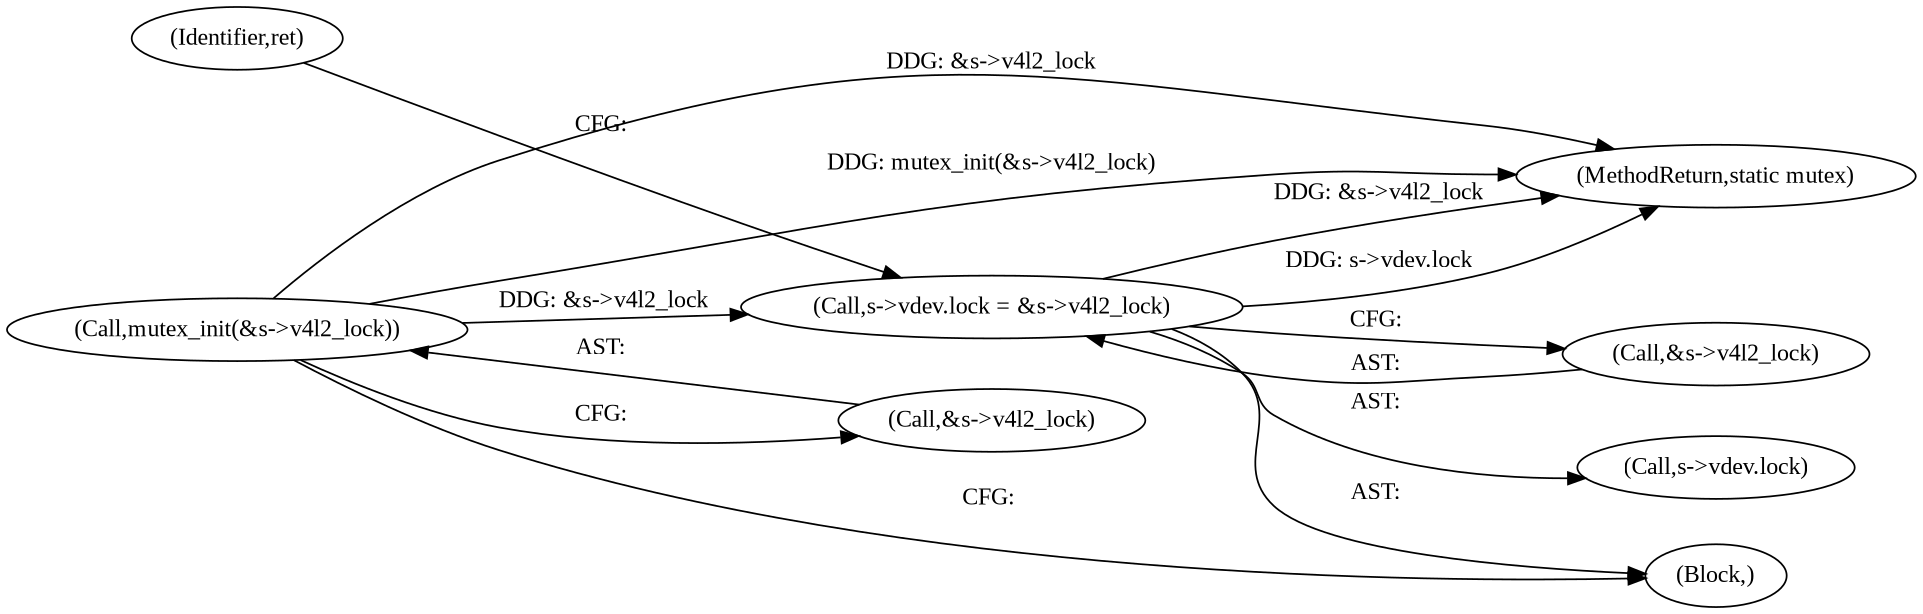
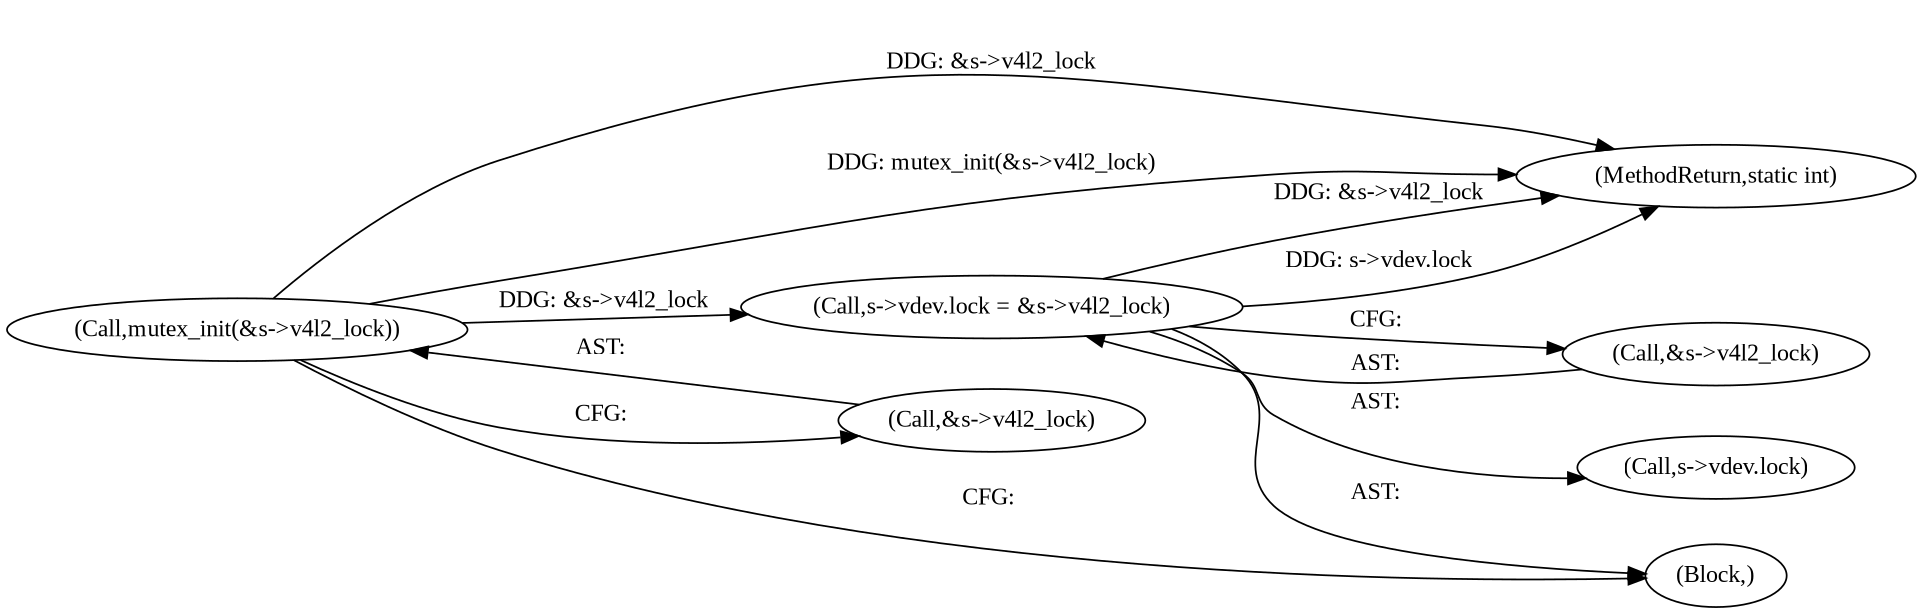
node "(Identifier,ret)": removed
node "(MethodReturn,static mutex)": label "(MethodReturn,static mutex)" -> "(MethodReturn,static int)"
